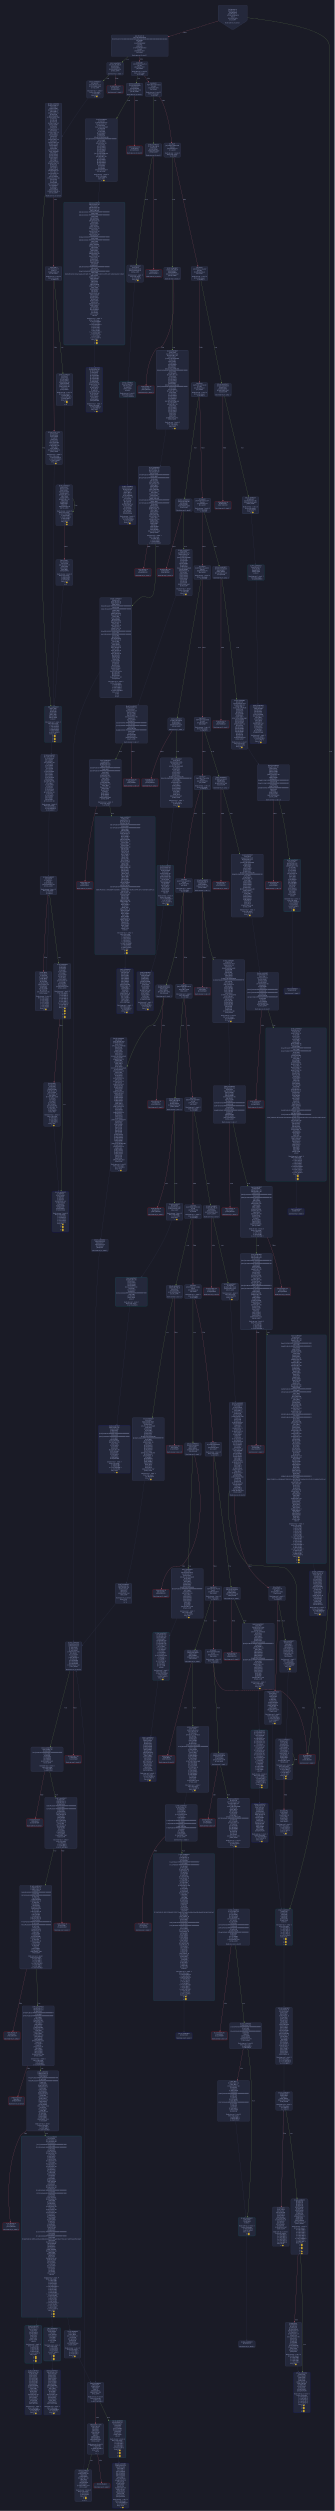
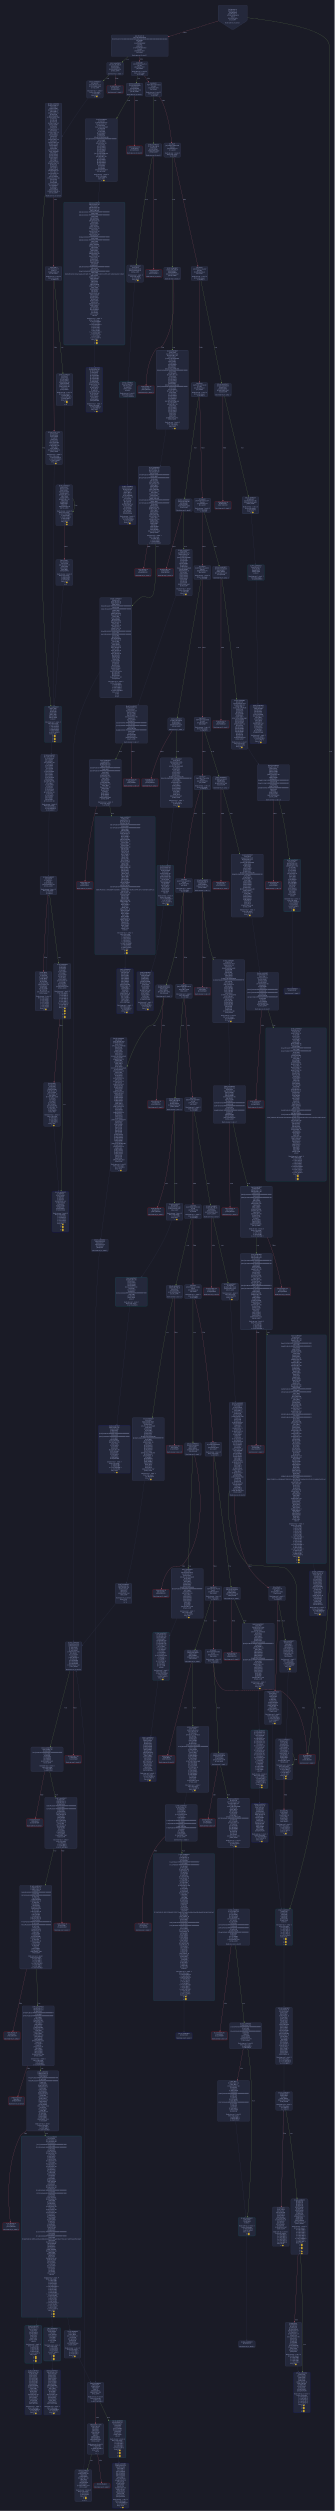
node "[03e7] JUMPDEST [03e8] STOP Stack size req: 0, sizeΔ: 0": removed
